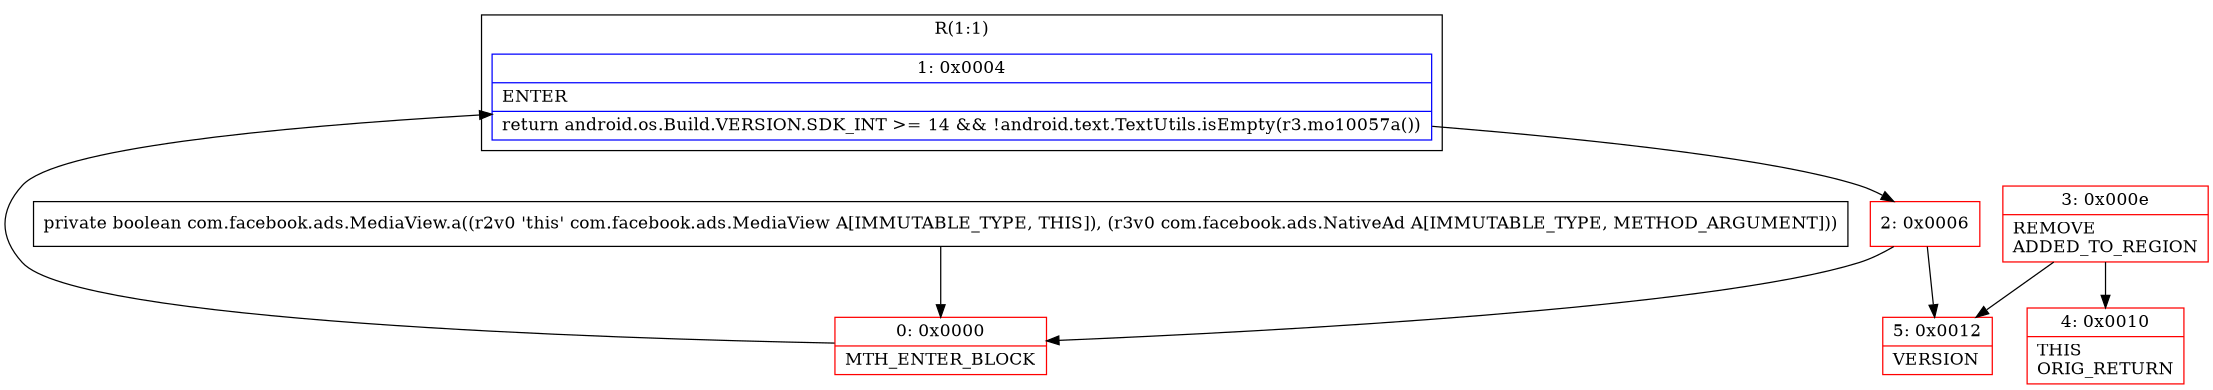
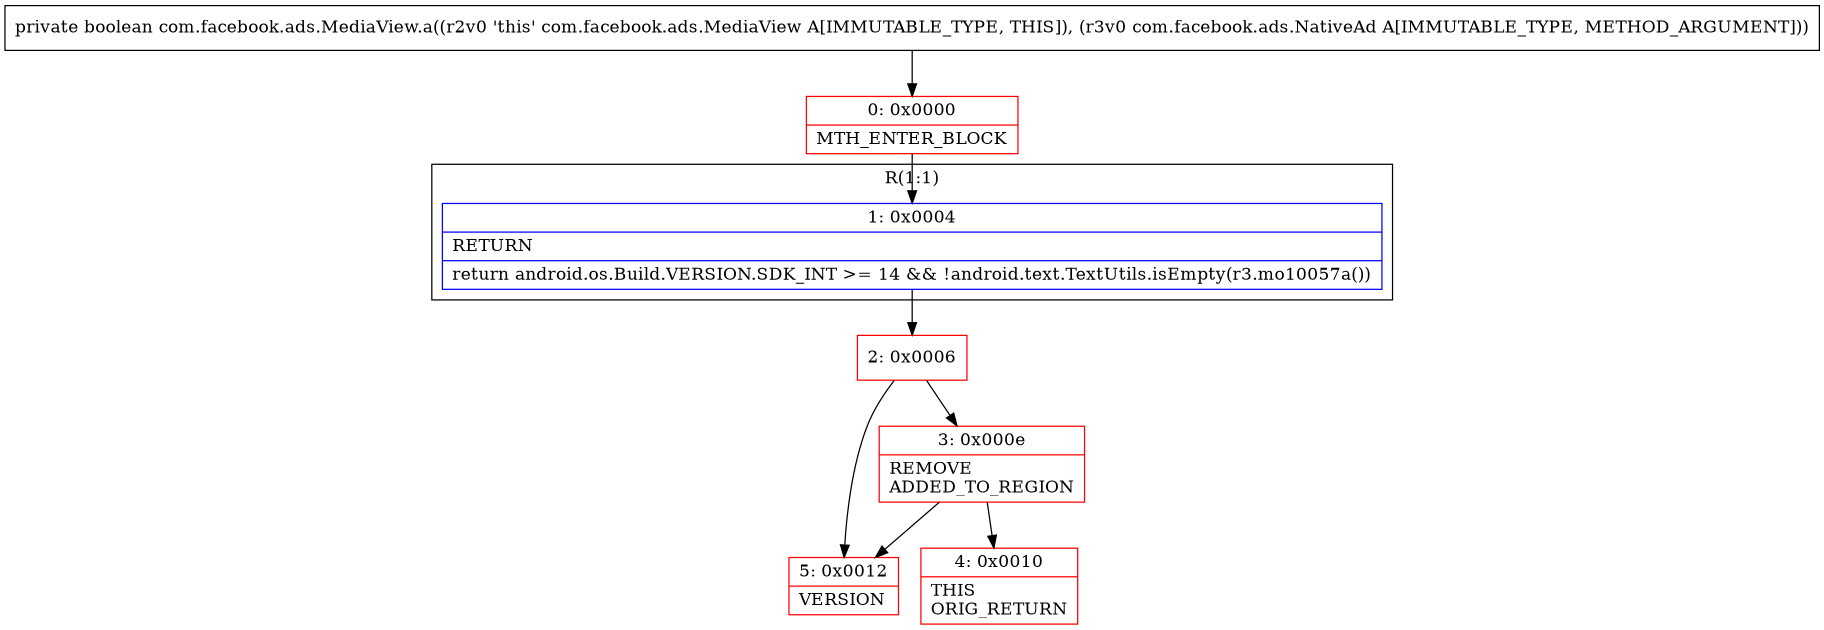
node "1: 0x0004": text "ENTER" -> "RETURN"
edge "2: 0x0006" -> "0: 0x0000": now "2: 0x0006" -> "3: 0x000e"
